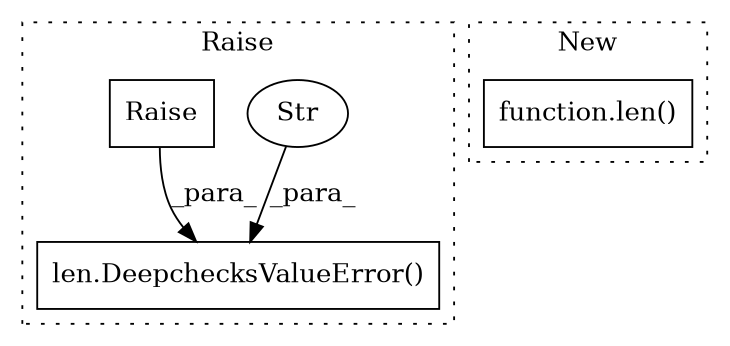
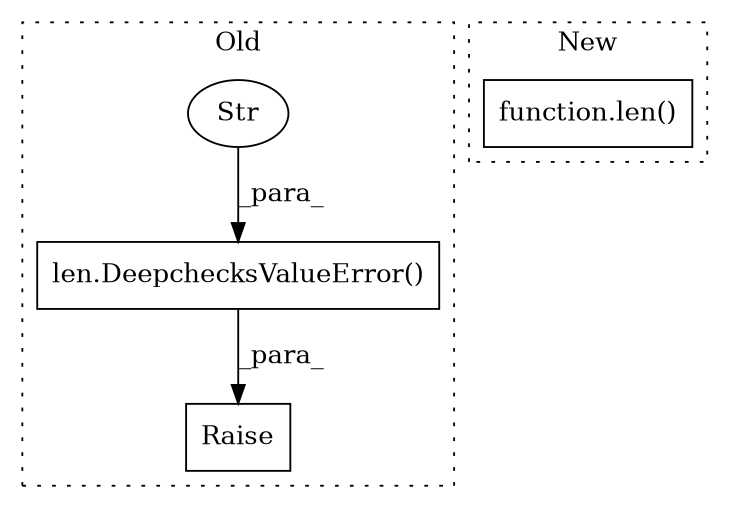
cluster "Raise": label "Raise" -> "Old"
edge "Raise" -> "len.DeepchecksValueError()": reversed
